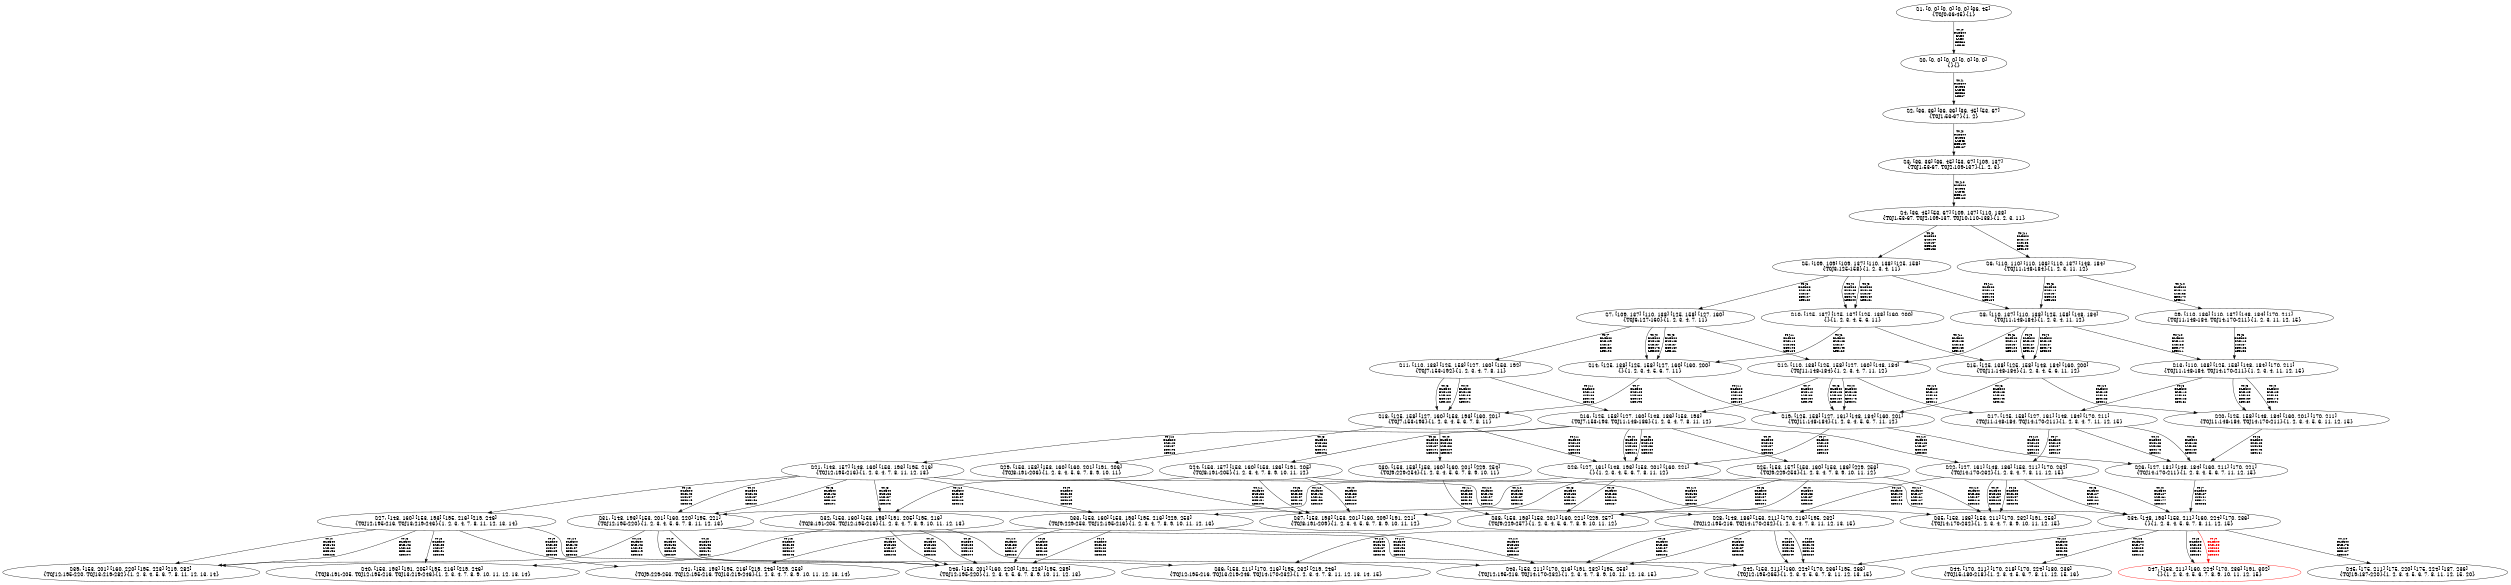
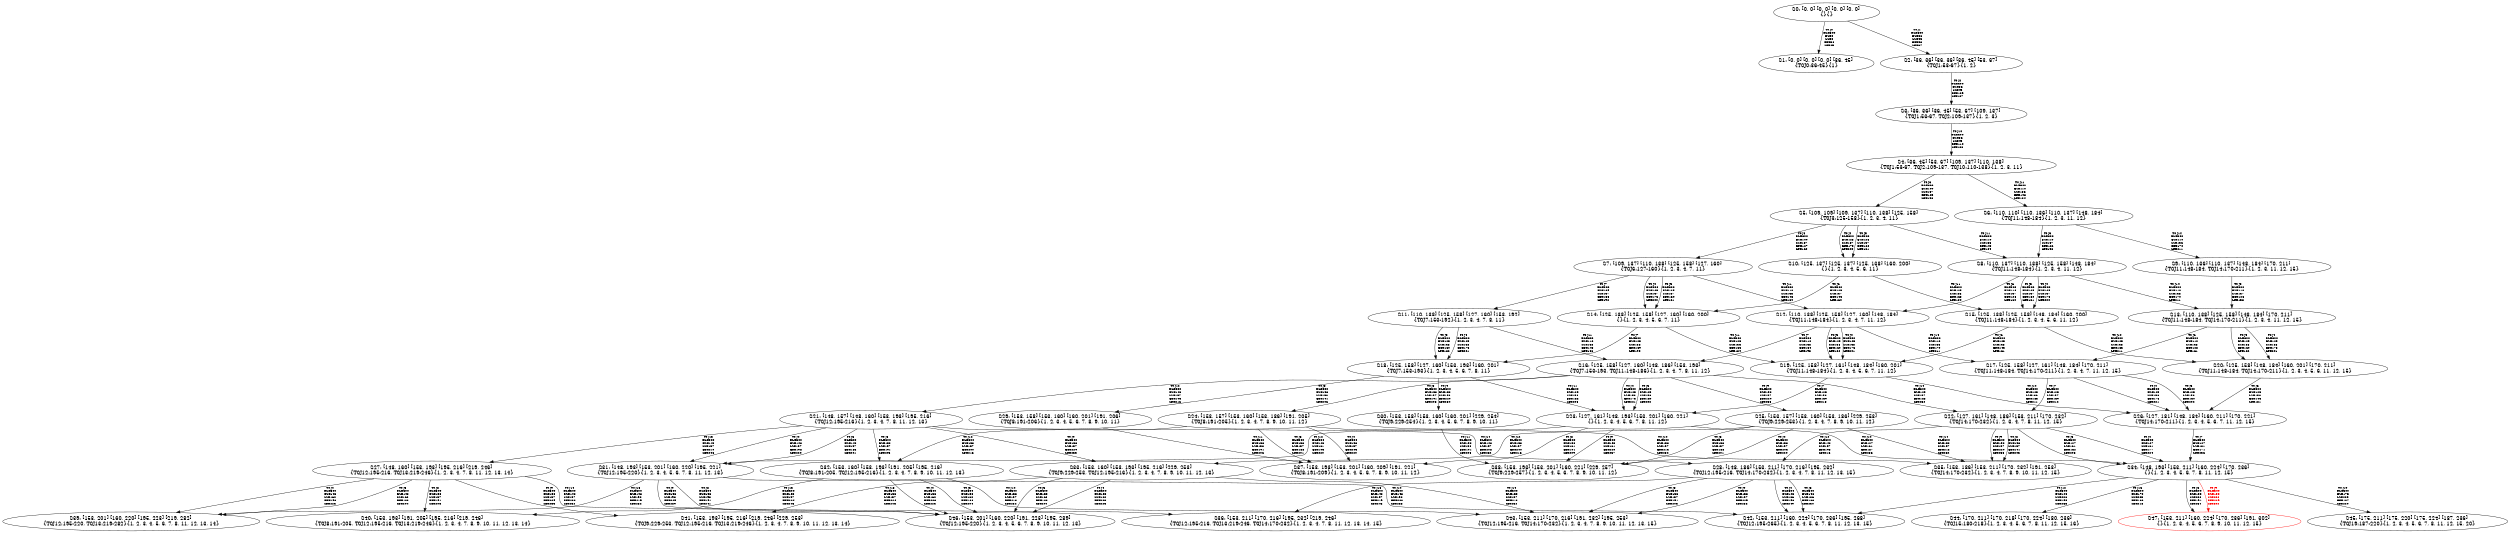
edge "S1: [0, 0] [0, 0] [0, 0] [36, 45] {T0J0:36-45}{1}" -> "S0: [0, 0] [0, 0] [0, 0] [0, 0] {}{}": reversed
